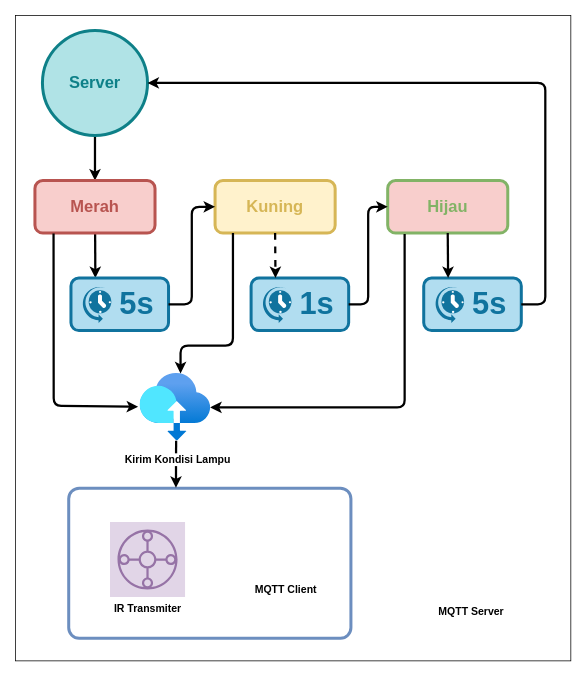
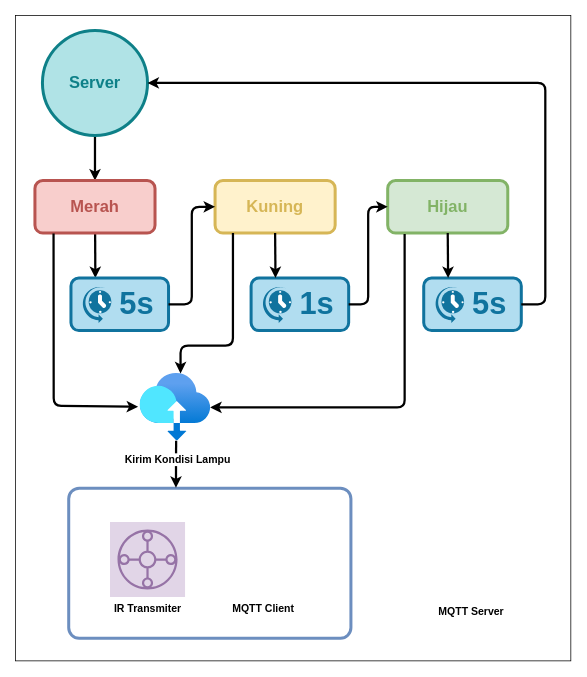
node "Hijau": fillcolor #f8cecc -> #d5e8d4
edge "Kuning" -> "1s": style dashed -> solid
node "MQTT Client": moved (286, 540) -> (263, 559)
